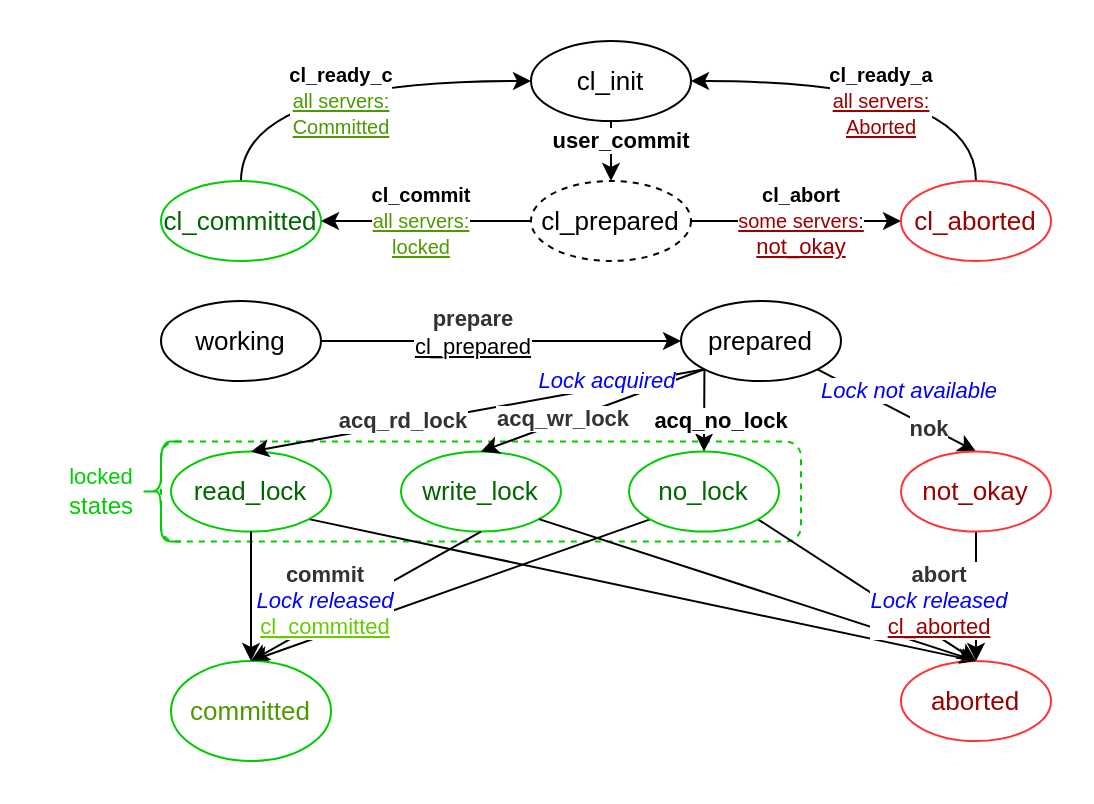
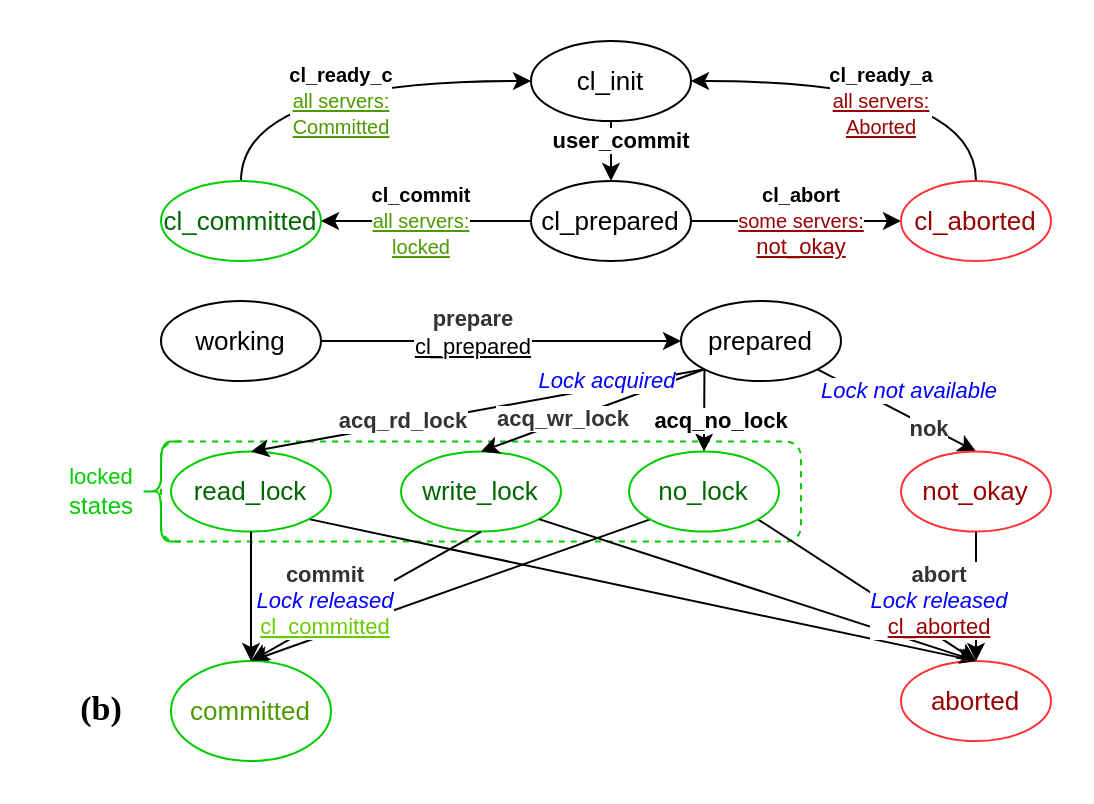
node "cl_prepared": style dashed -> solid
node "(b)": added
